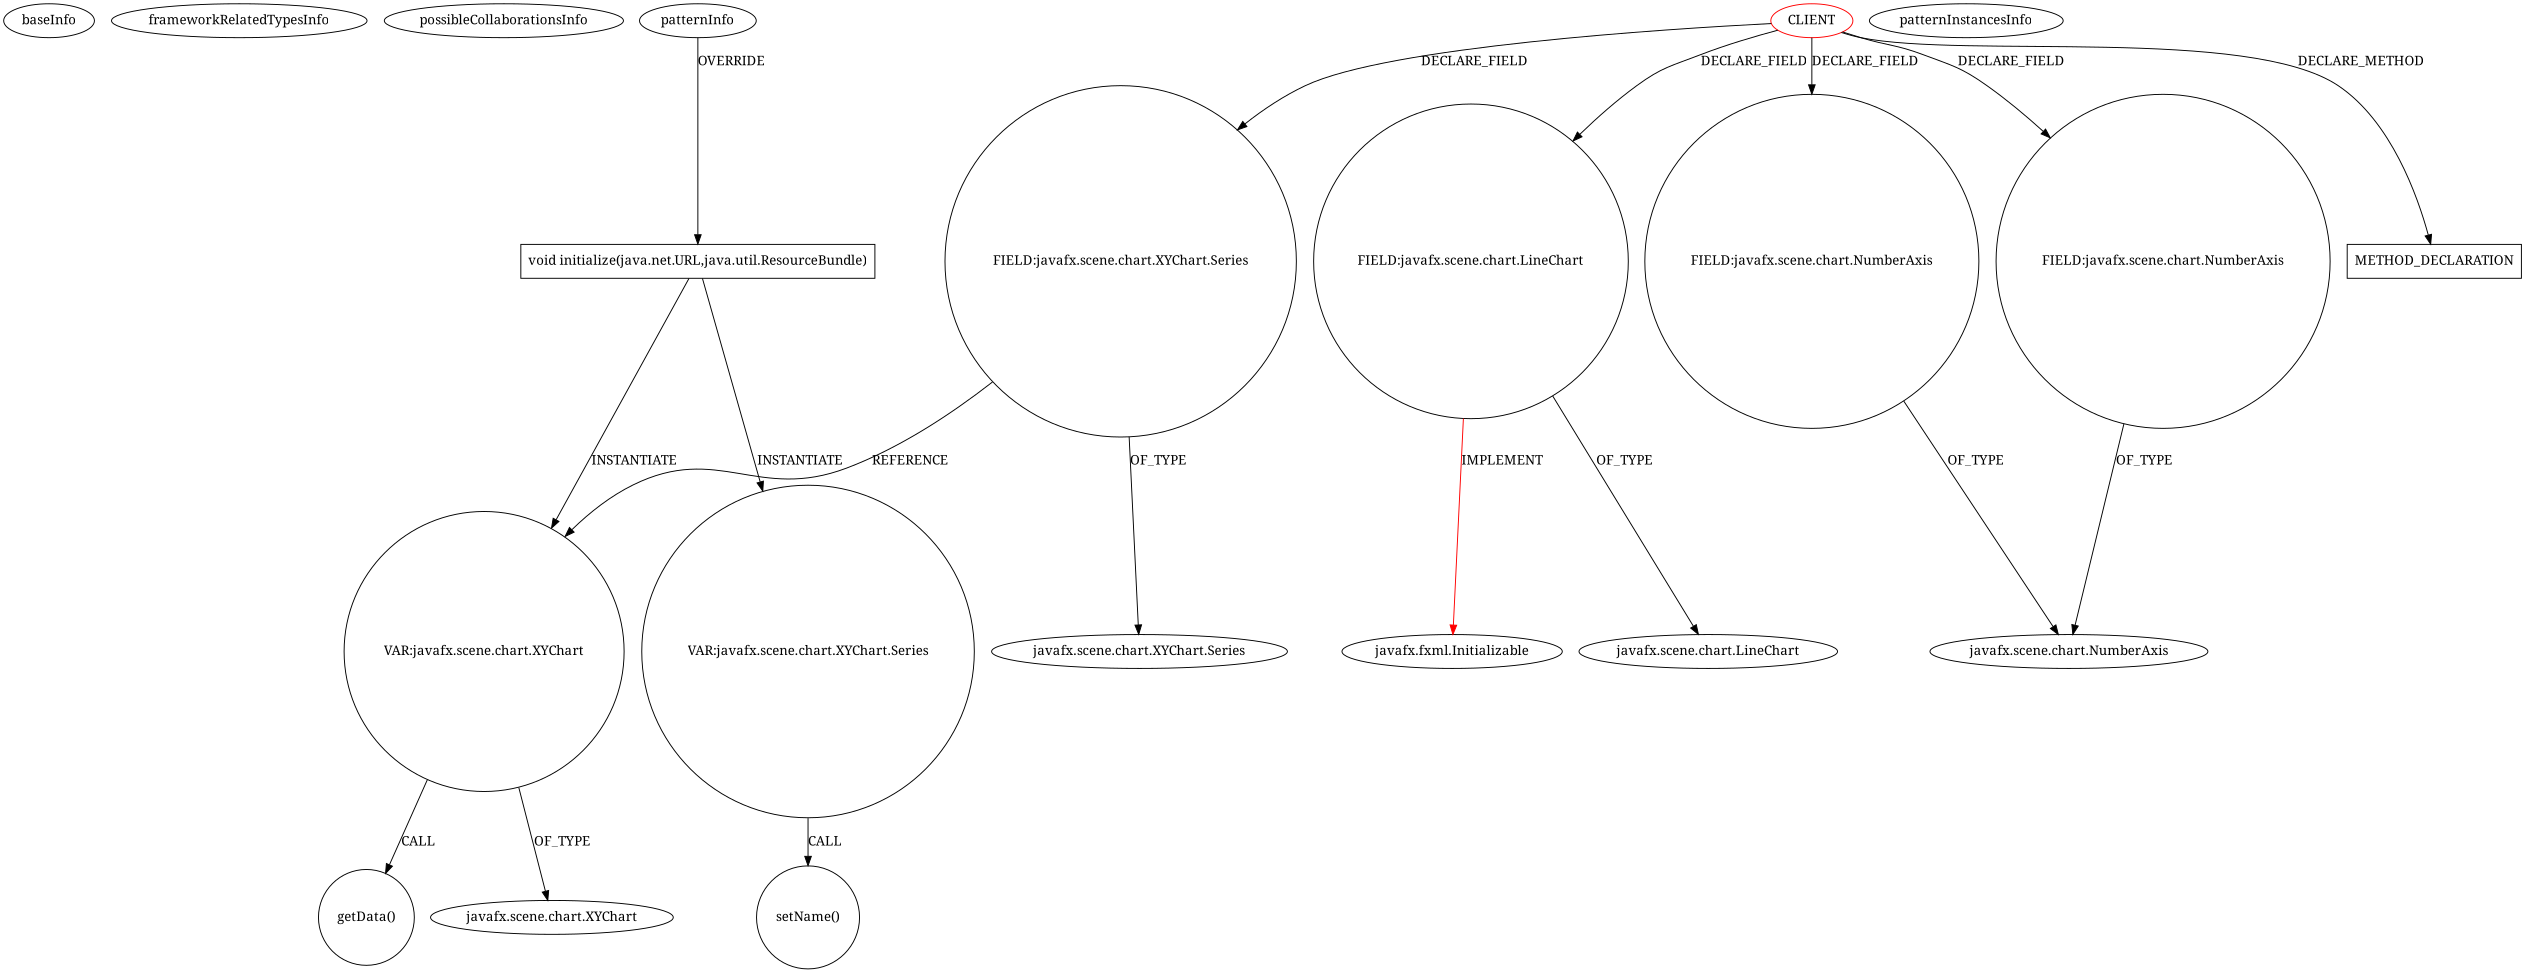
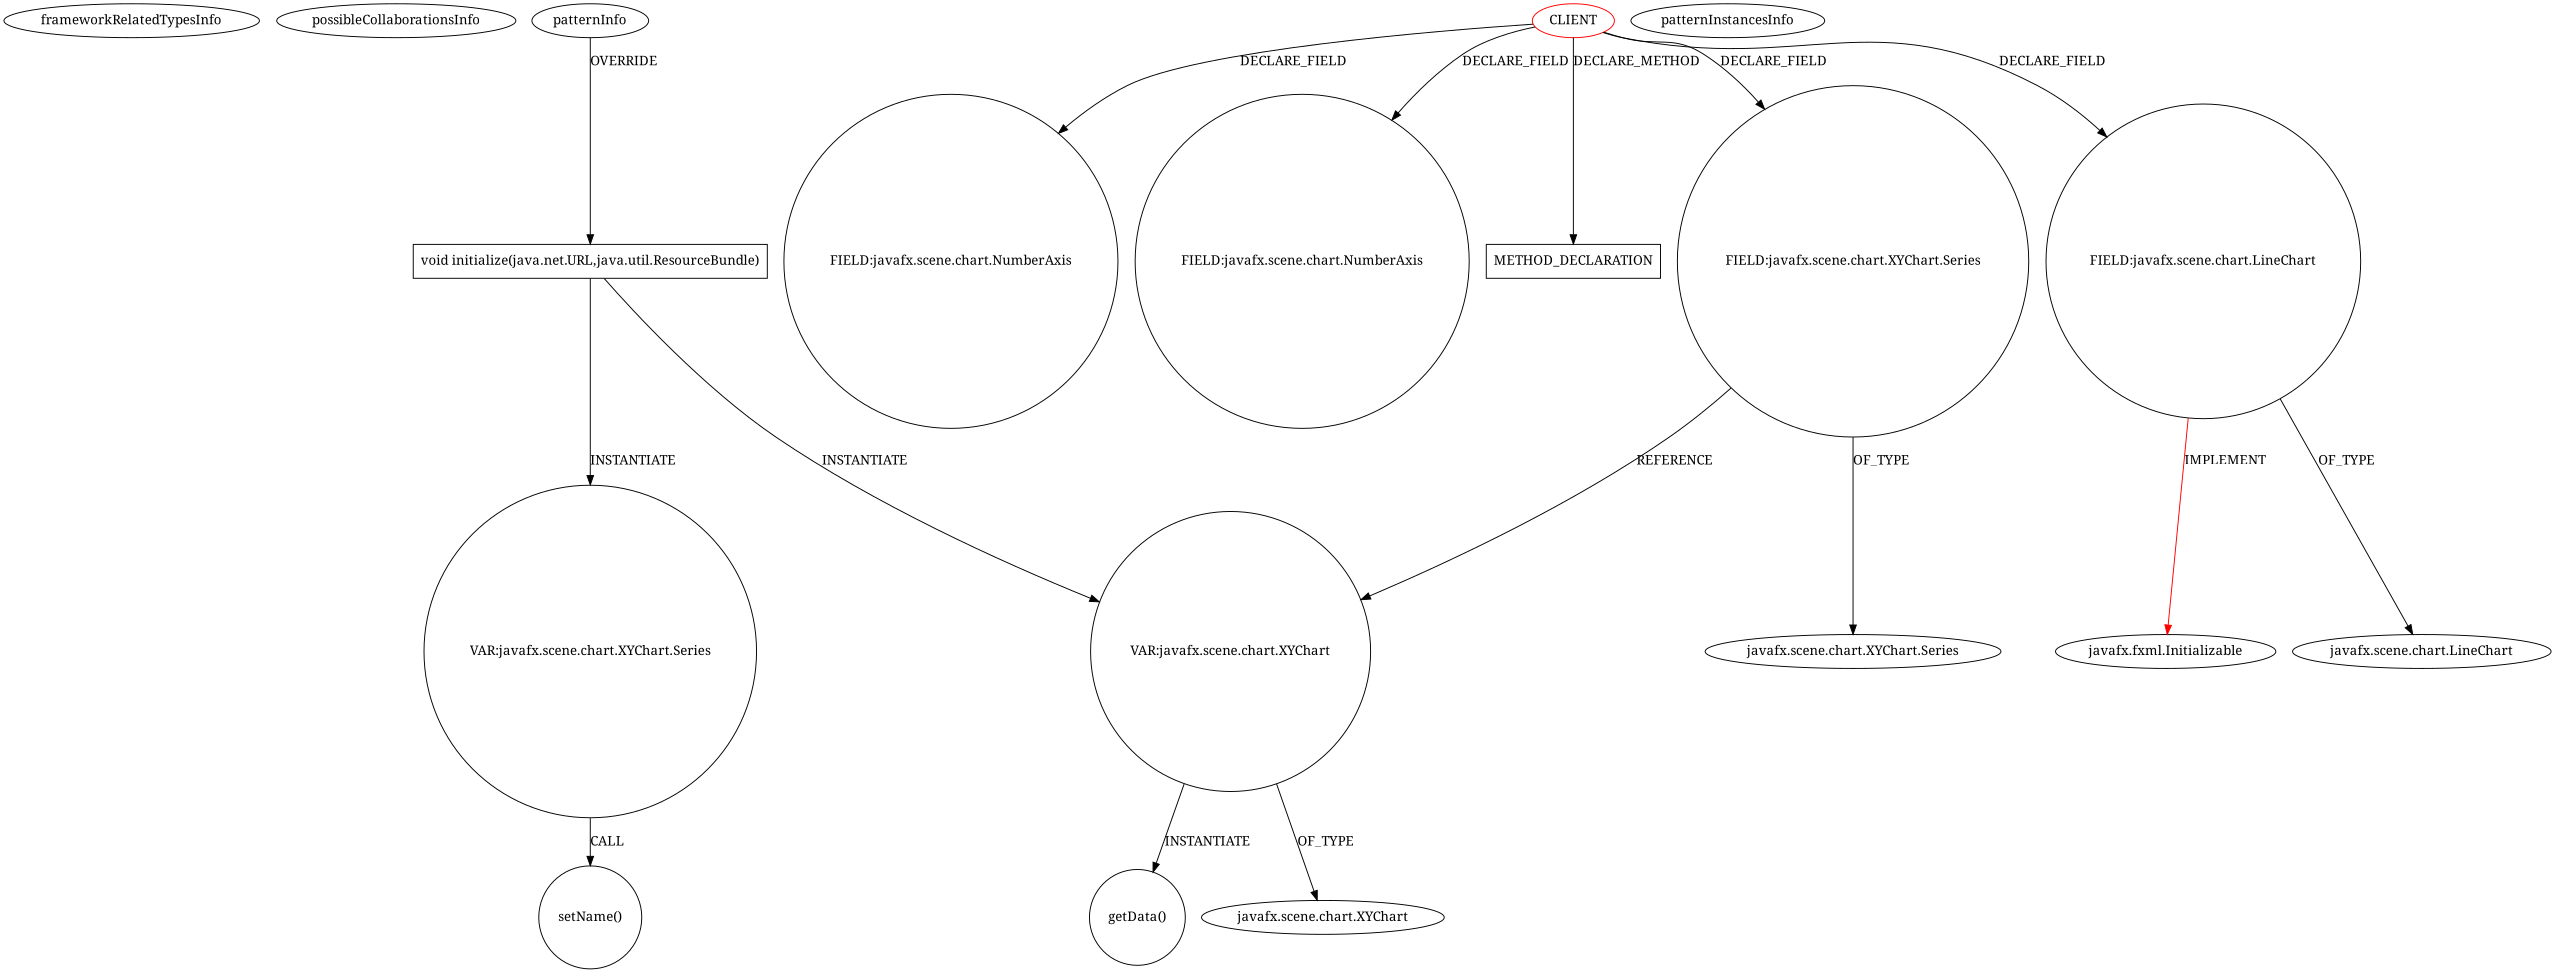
node "baseInfo": removed
node "javafx.scene.chart.NumberAxis": removed
edge "VAR:javafx.scene.chart.XYChart" -> "getData()": label "CALL" -> "INSTANTIATE"
